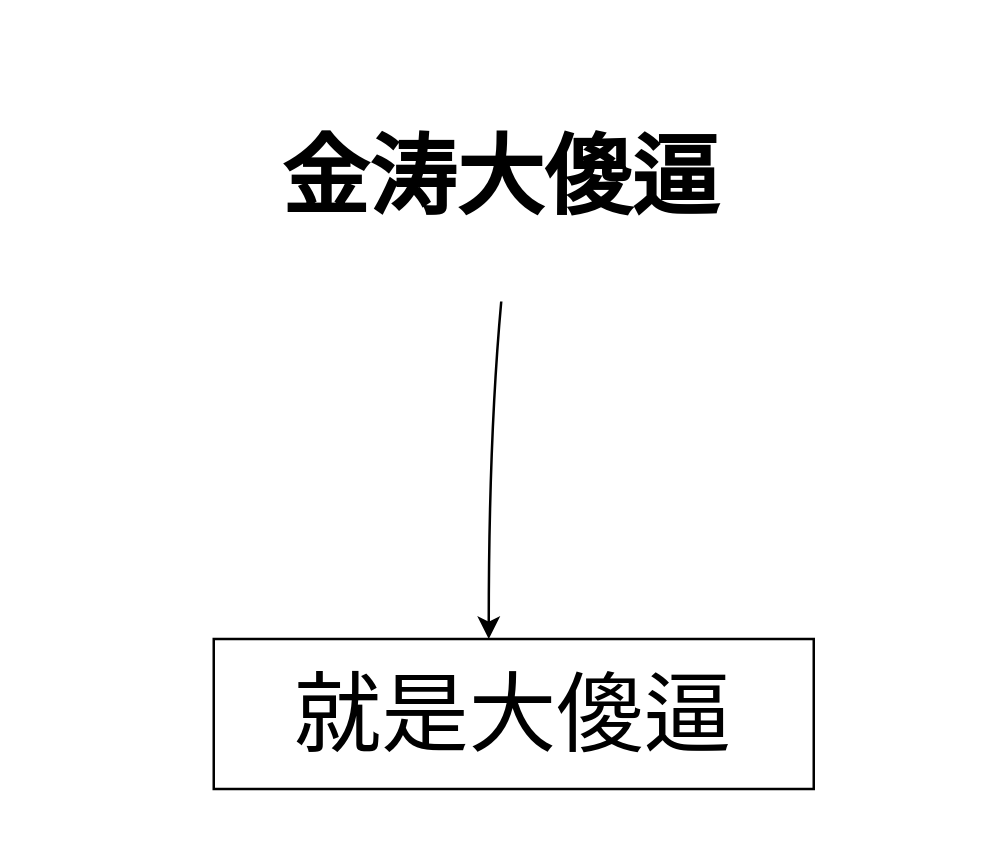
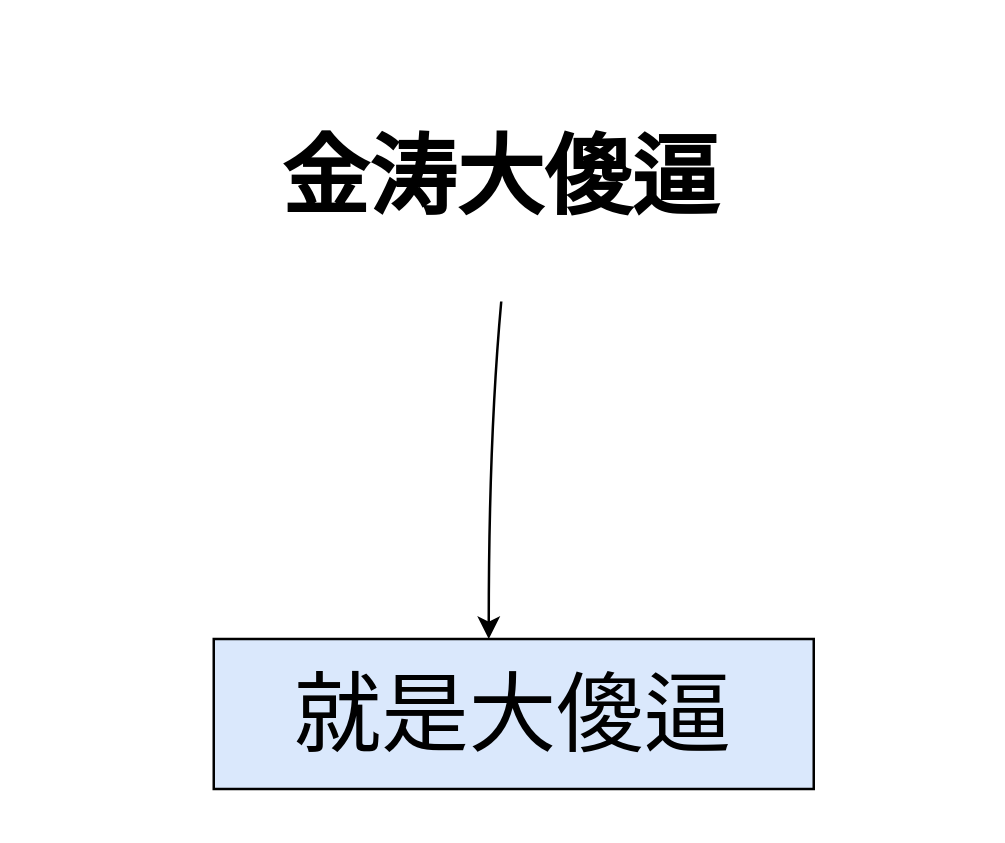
node "就是大傻逼": fillcolor #ffffff -> #dae8fc
